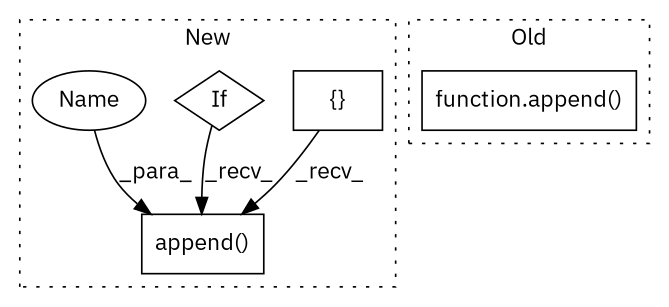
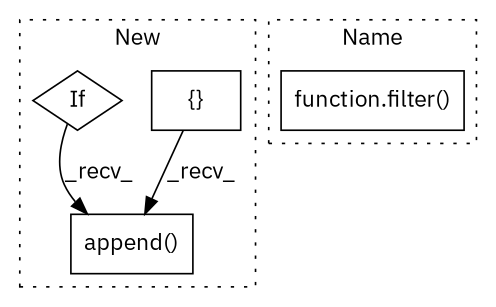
cluster "Old": label "Old" -> "Name"
node "Name": removed
node "function.append()": label "function.append()" -> "function.filter()"
